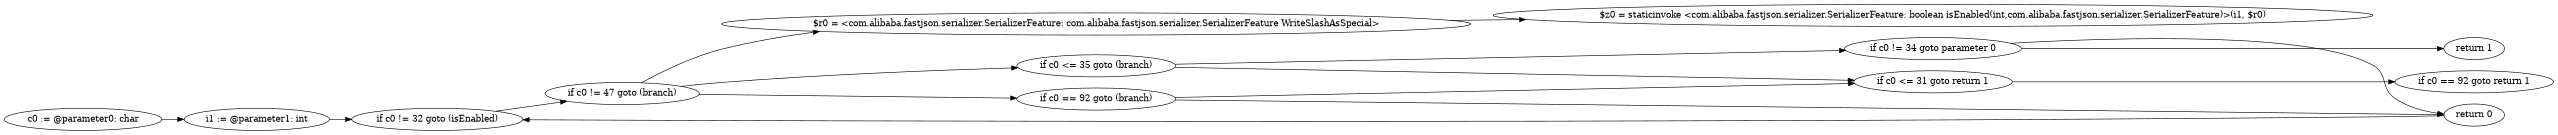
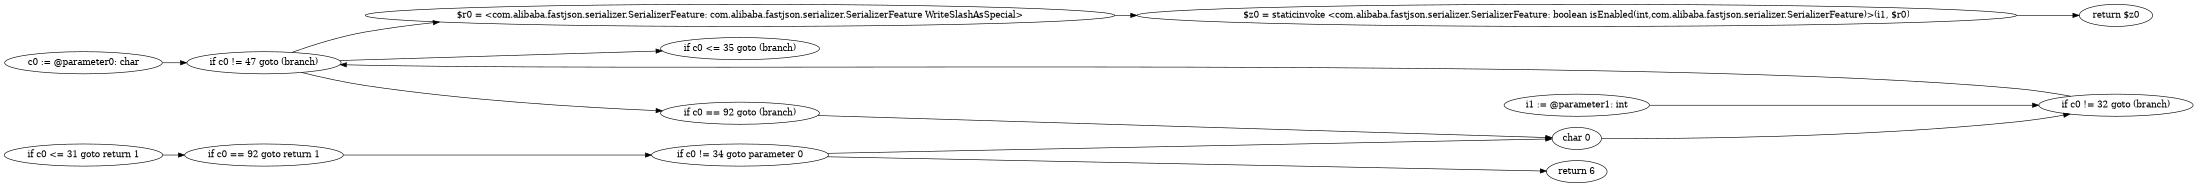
node "return $z0": added
node "return 1": label "return 1" -> "return 6"
edge "if c0 <= 35 goto (branch)" -> "if c0 != 34 goto parameter 0": now "if c0 == 92 goto return 1" -> "if c0 != 34 goto parameter 0"
edge "if c0 <= 35 goto (branch)" -> "if c0 <= 31 goto return 1": removed
edge "if c0 == 92 goto (branch)" -> "if c0 <= 31 goto return 1": removed
node "return 0": label "return 0" -> "char 0"
edge "c0 := @parameter0: char" -> "i1 := @parameter1: int": now "c0 := @parameter0: char" -> "if c0 != 47 goto (branch)"
node "if c0 != 32 goto (isEnabled)": label "if c0 != 32 goto (isEnabled)" -> "if c0 != 32 goto (branch)"
